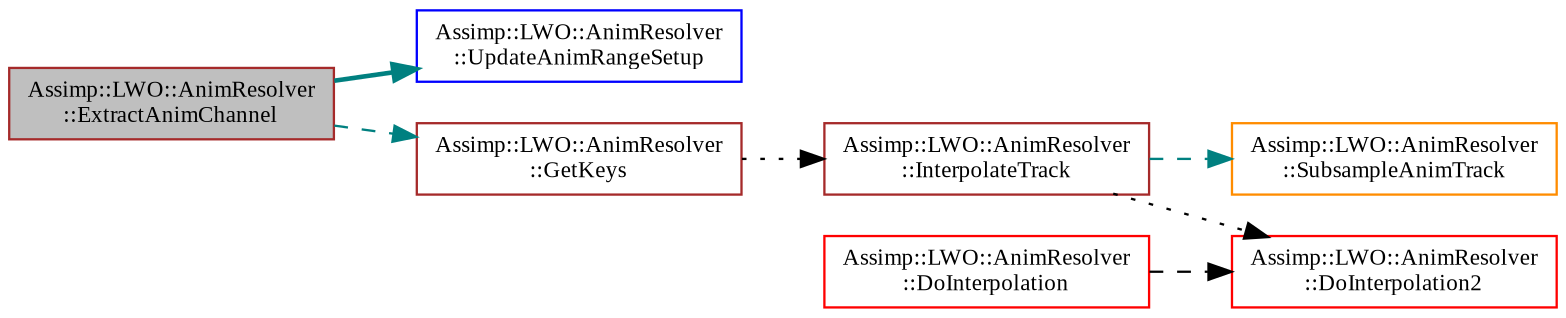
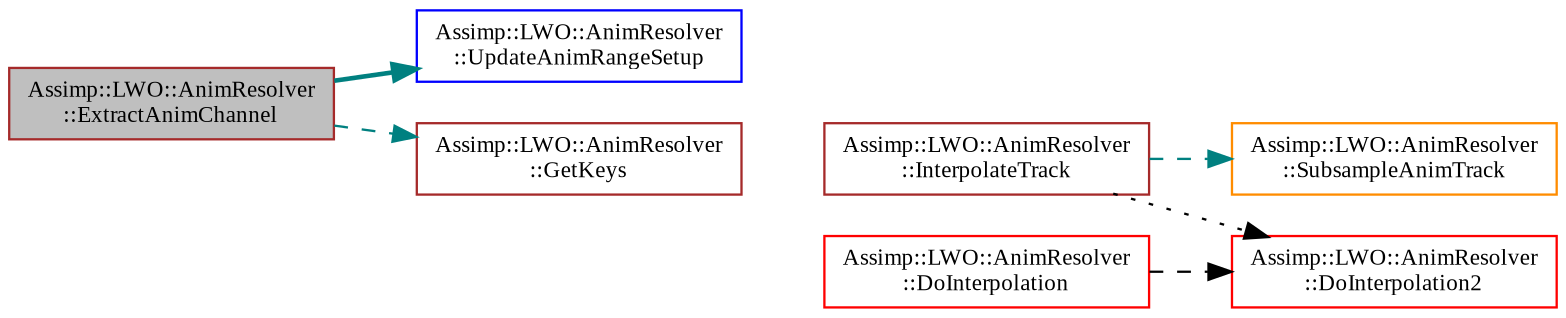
edge "Assimp::LWO::AnimResolver ::GetKeys" -> "Assimp::LWO::AnimResolver ::InterpolateTrack": removed
